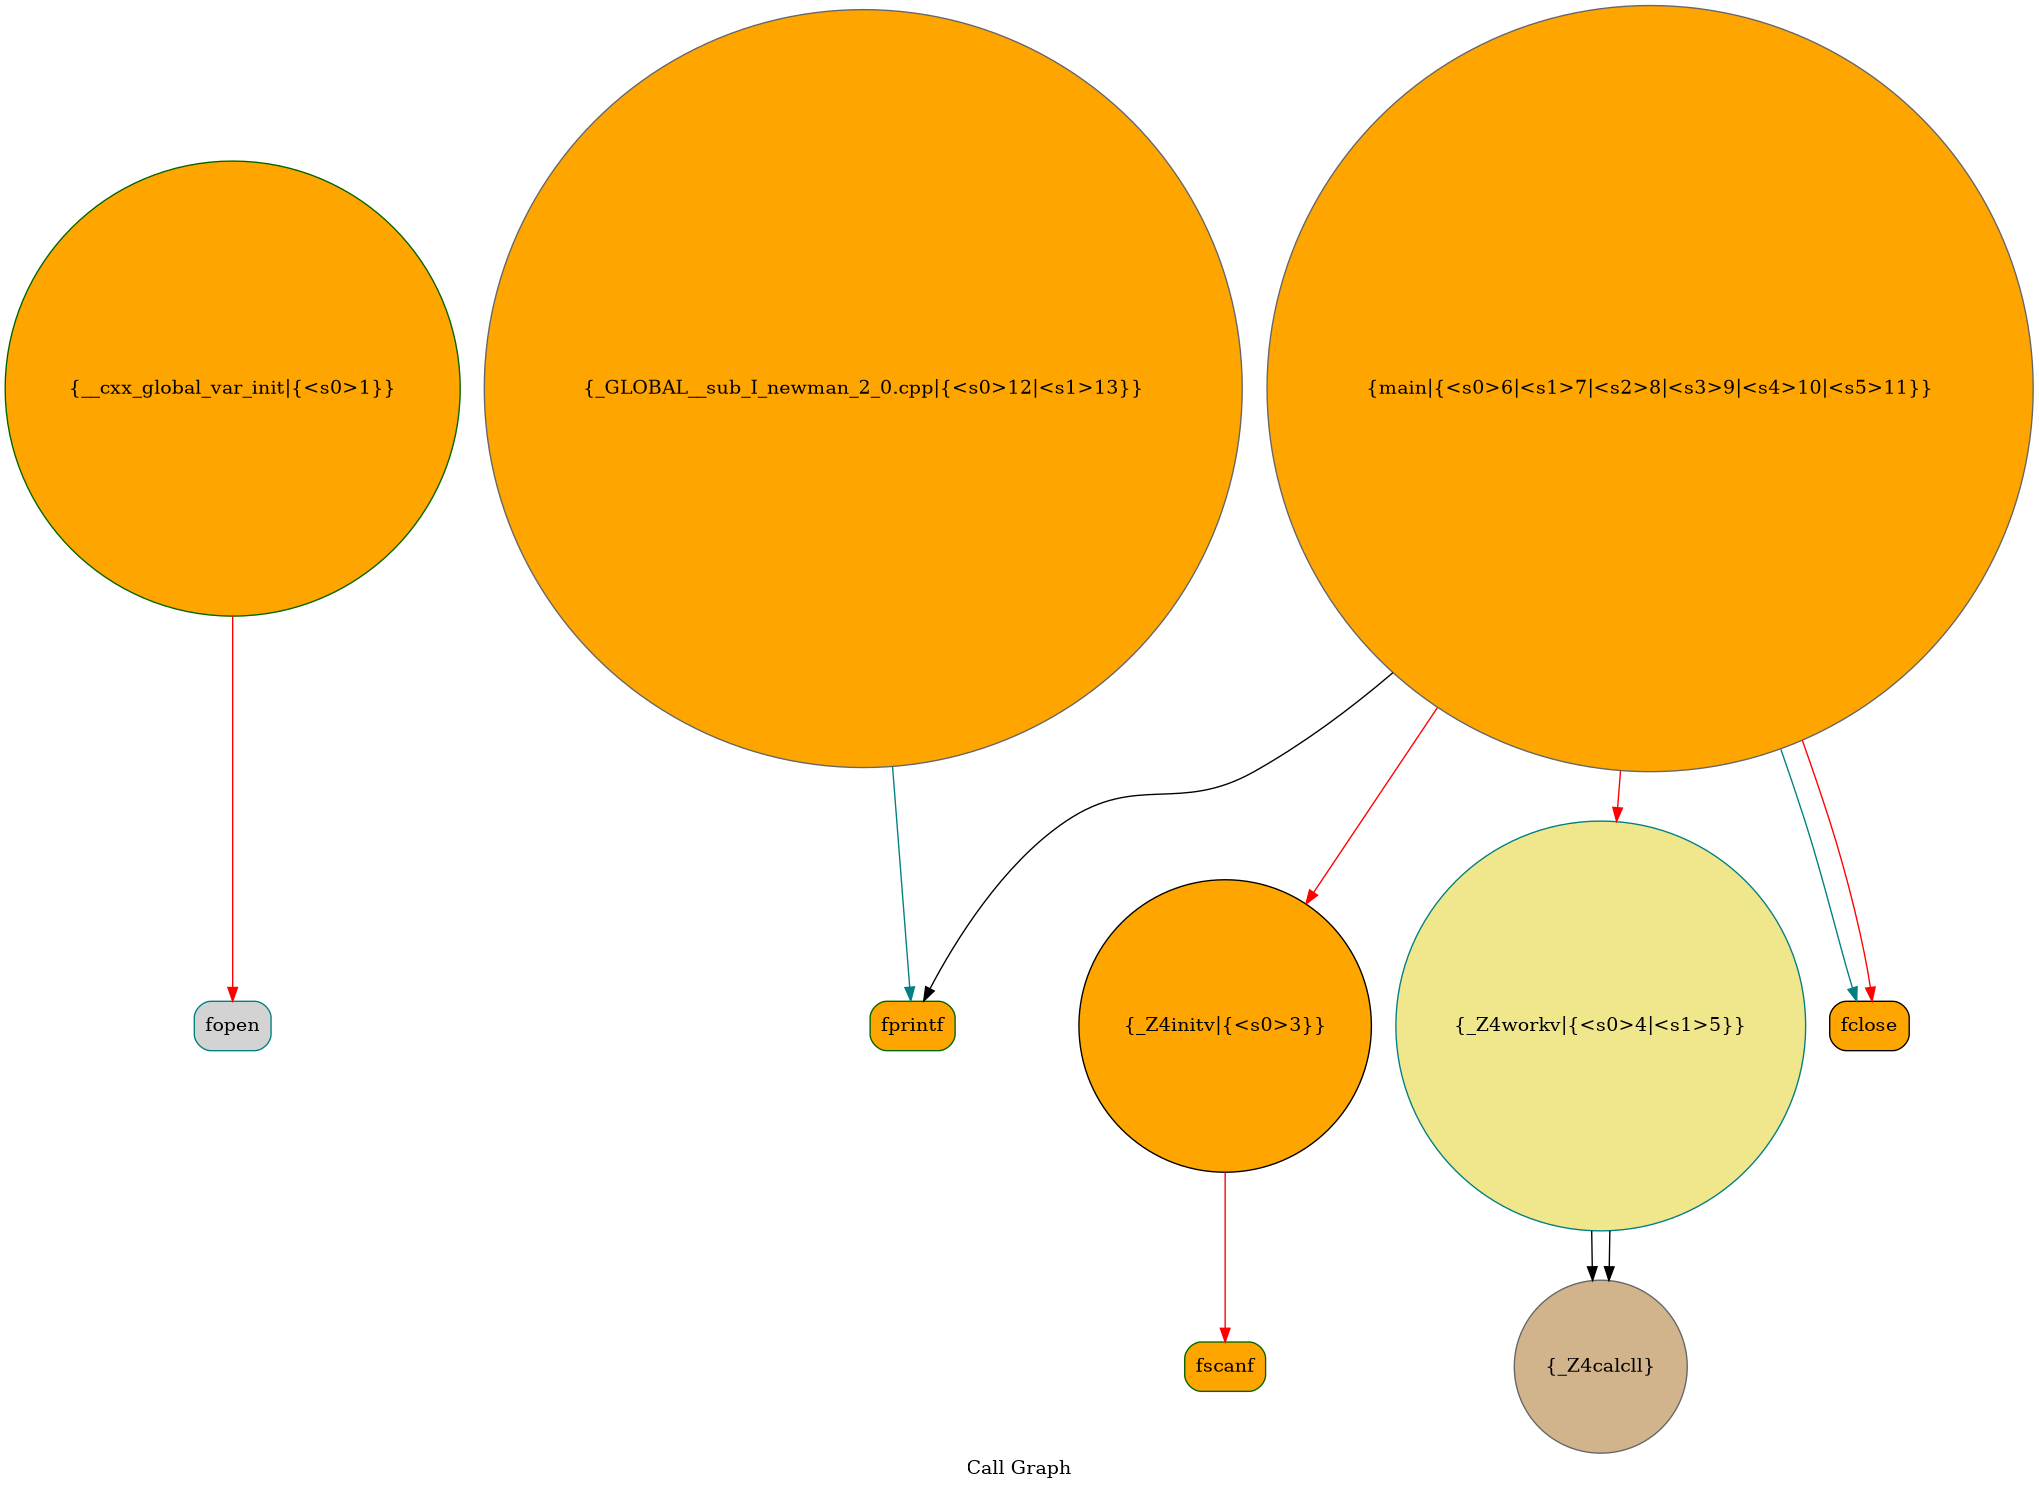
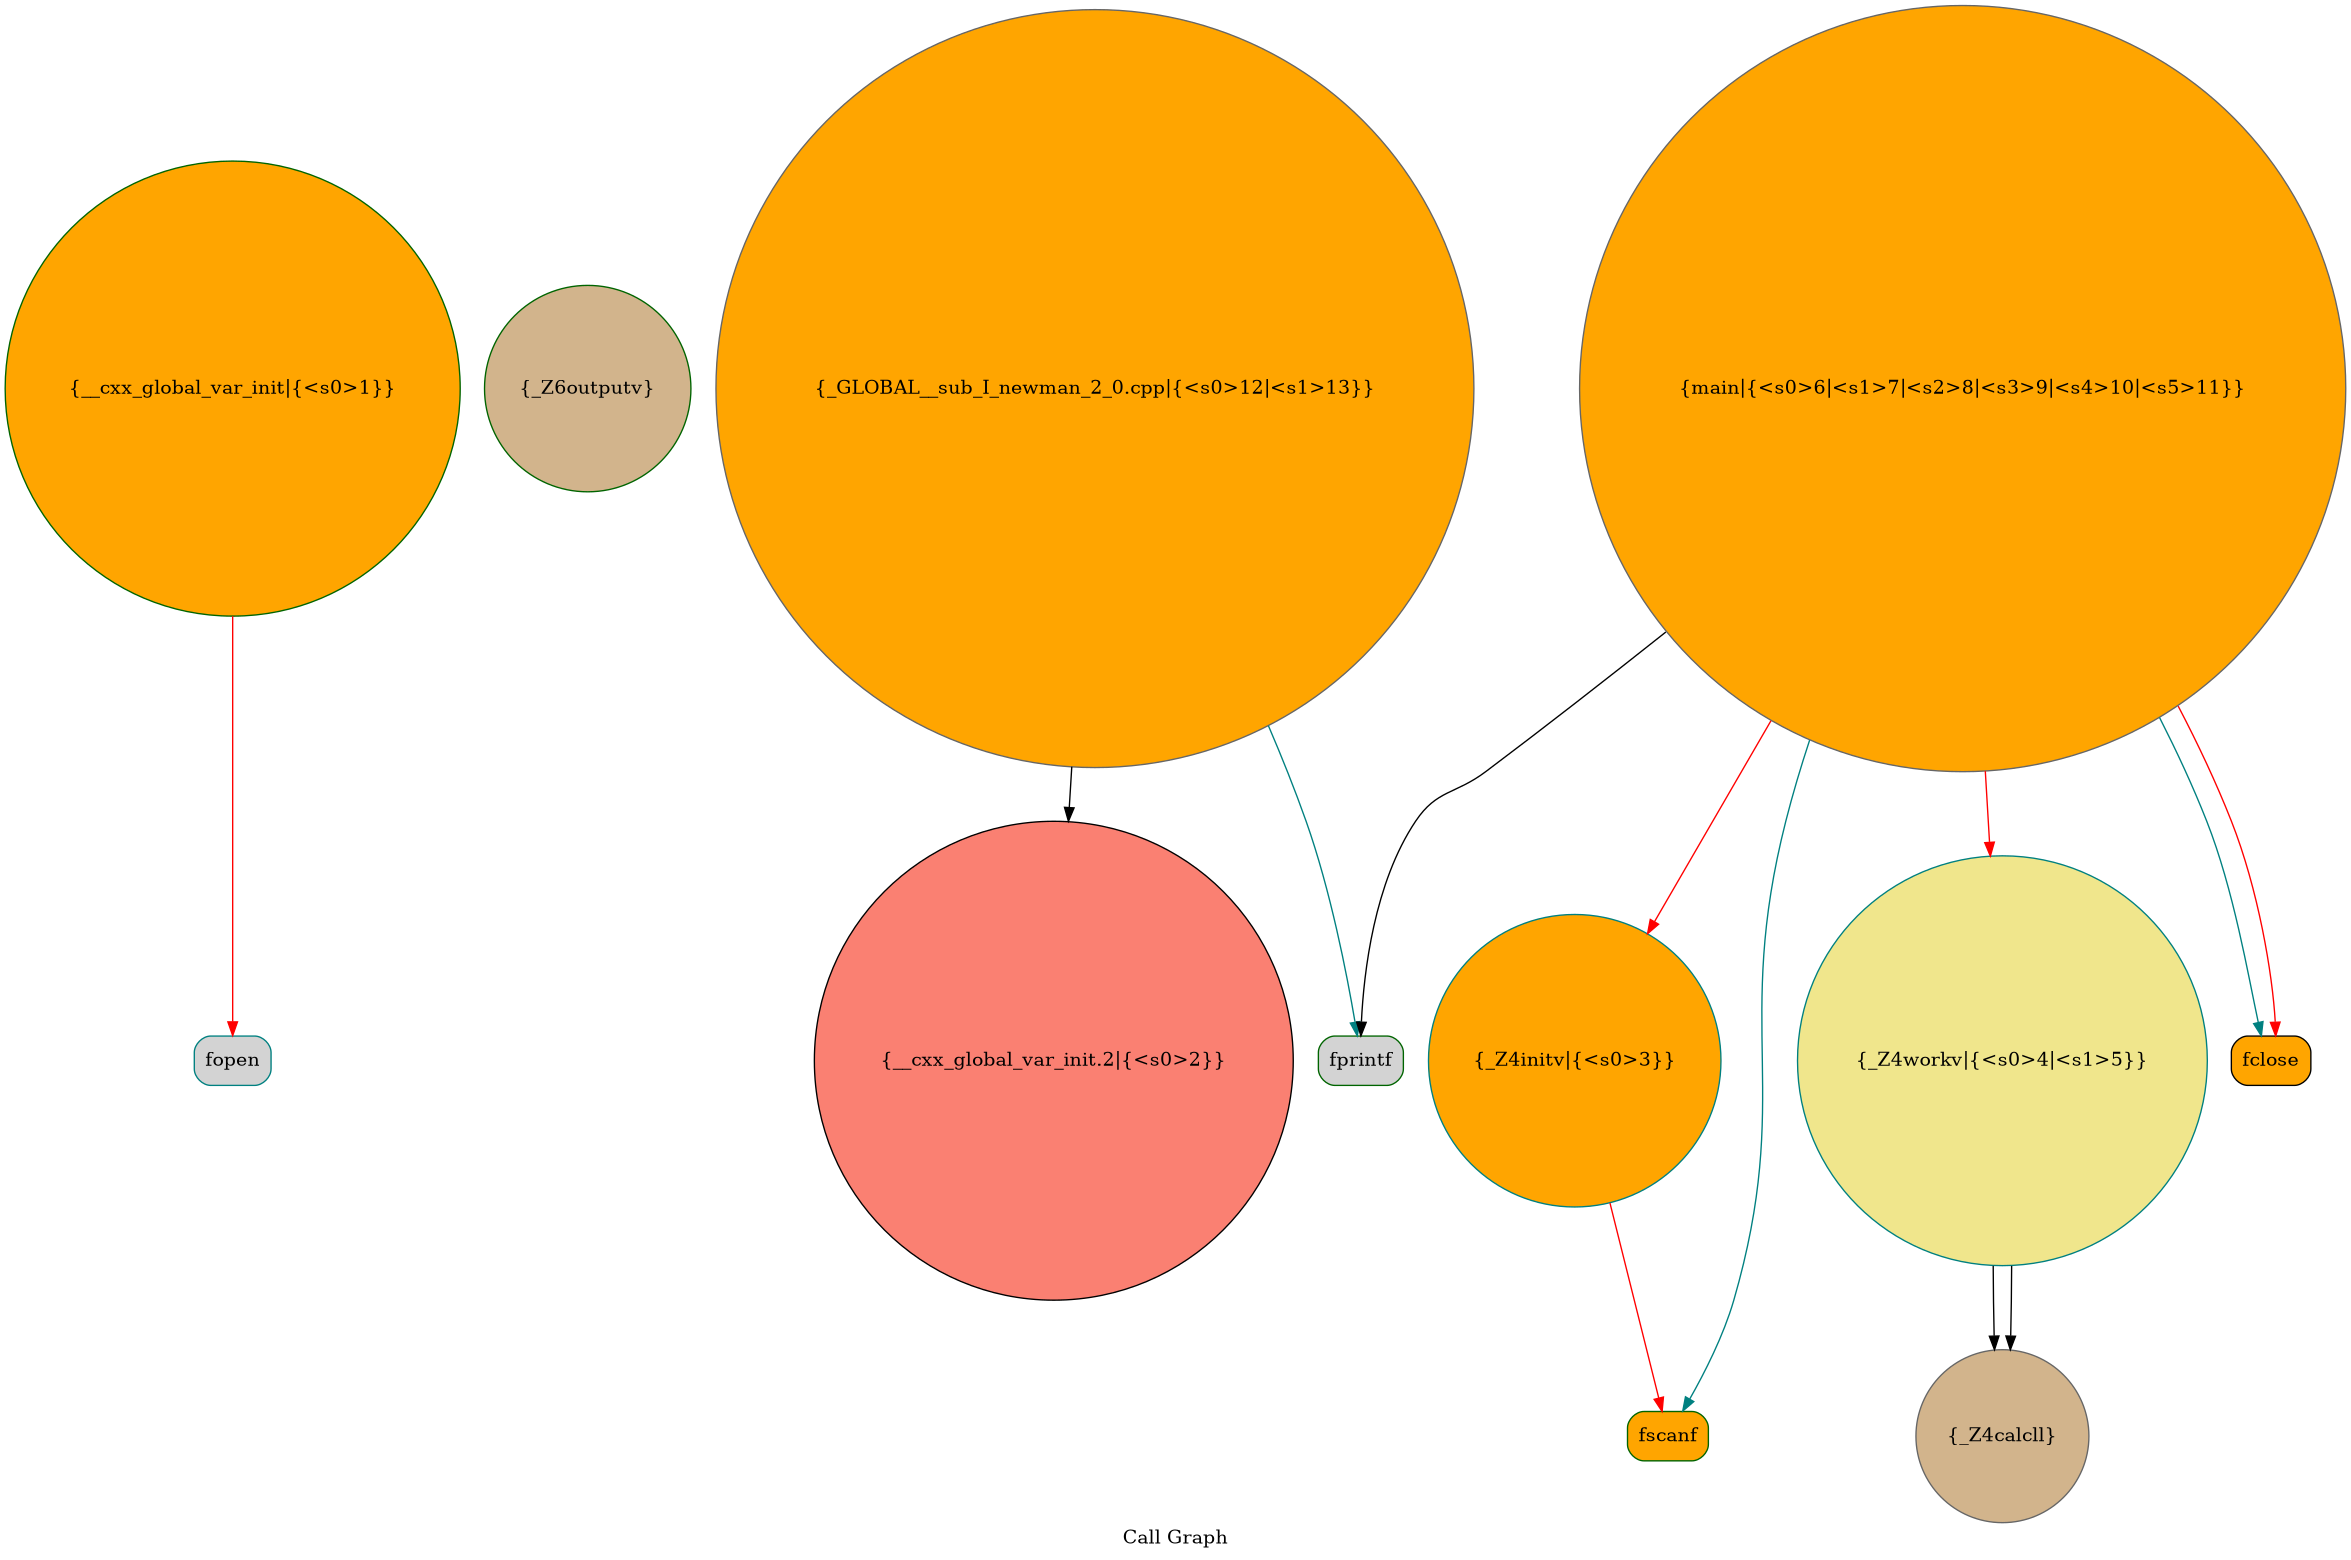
node "{_Z6outputv}": added
node "fprintf": fillcolor orange -> lightgrey
node "{_Z4initv|{<s0>3}}": color black -> teal
node "{__cxx_global_var_init.2|{<s0>2}}": added
edge "{main|{<s0>6|<s1>7|<s2>8|<s3>9|<s4>10|<s5>11}}" -> "fscanf": added
